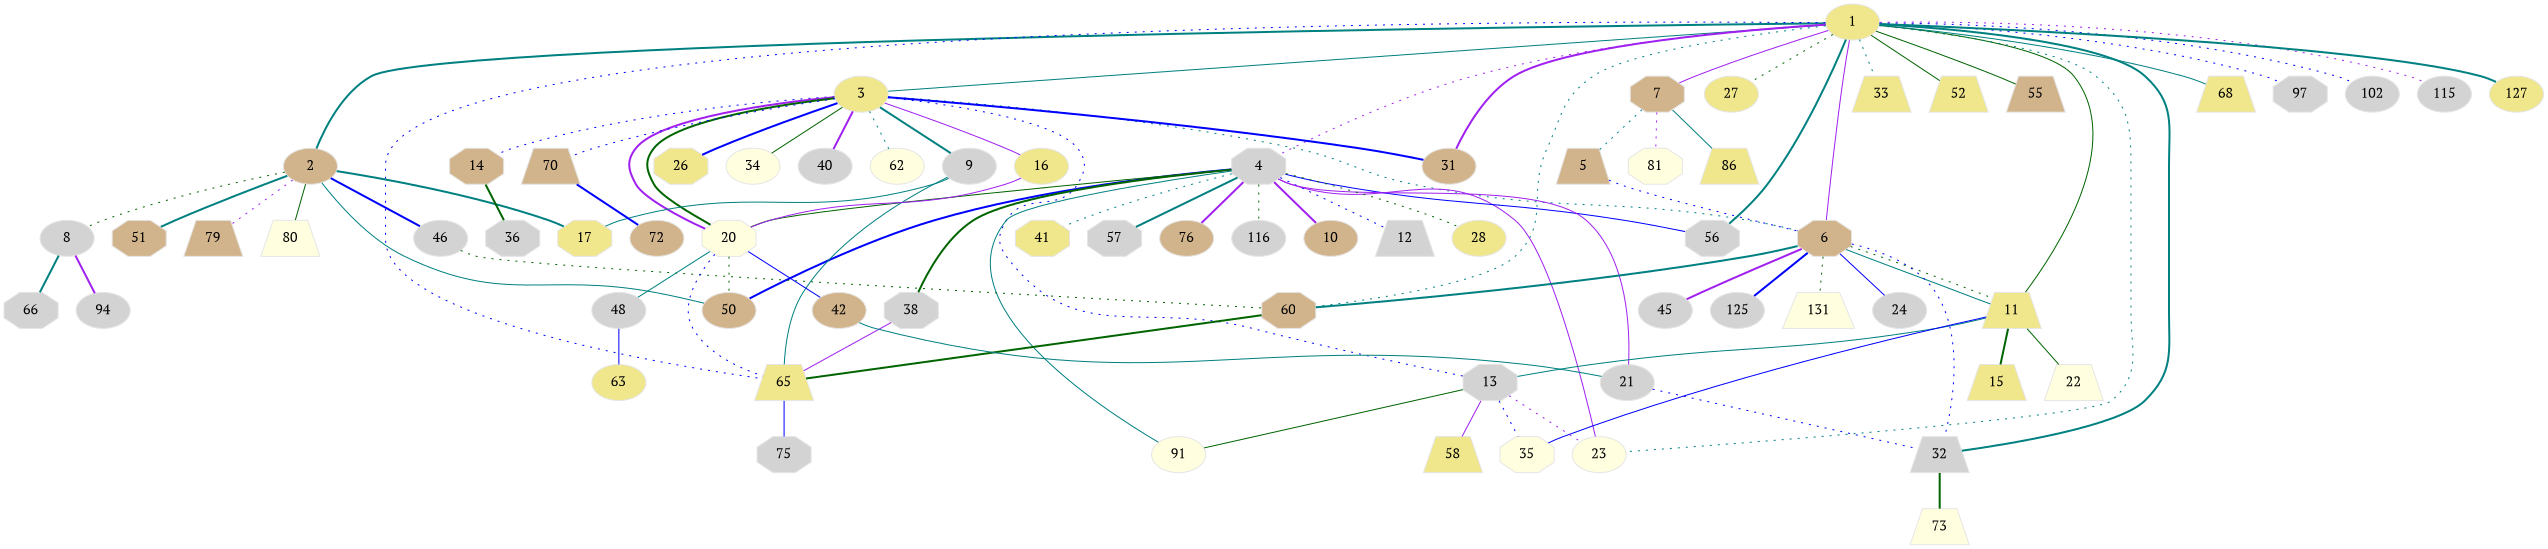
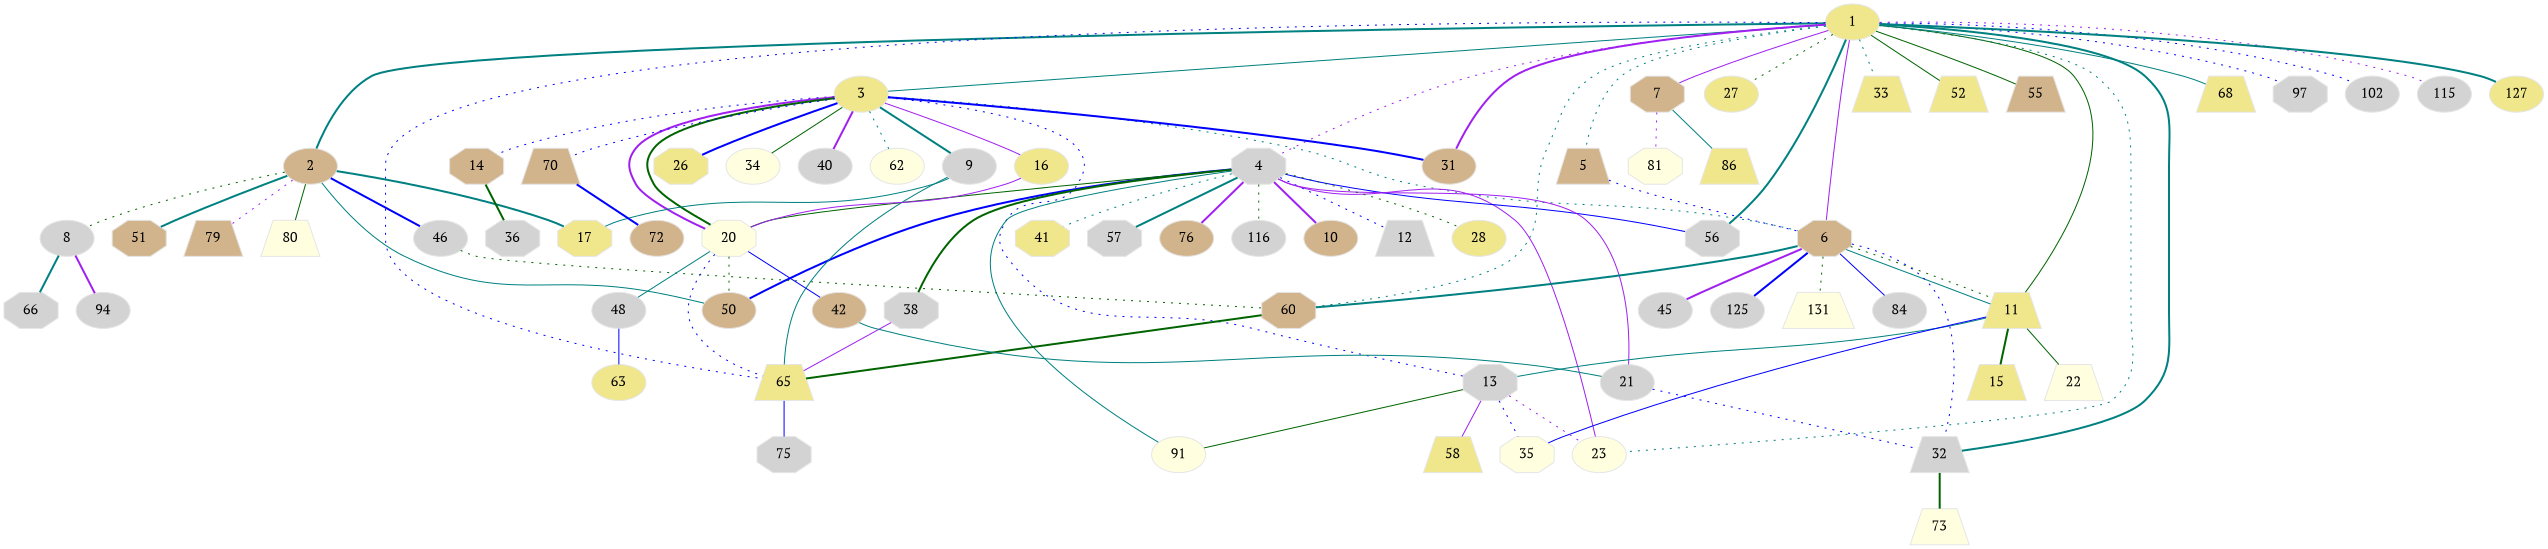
edge "7" -- "5": now "1" -- "5"
node "24": label "24" -> "84"
